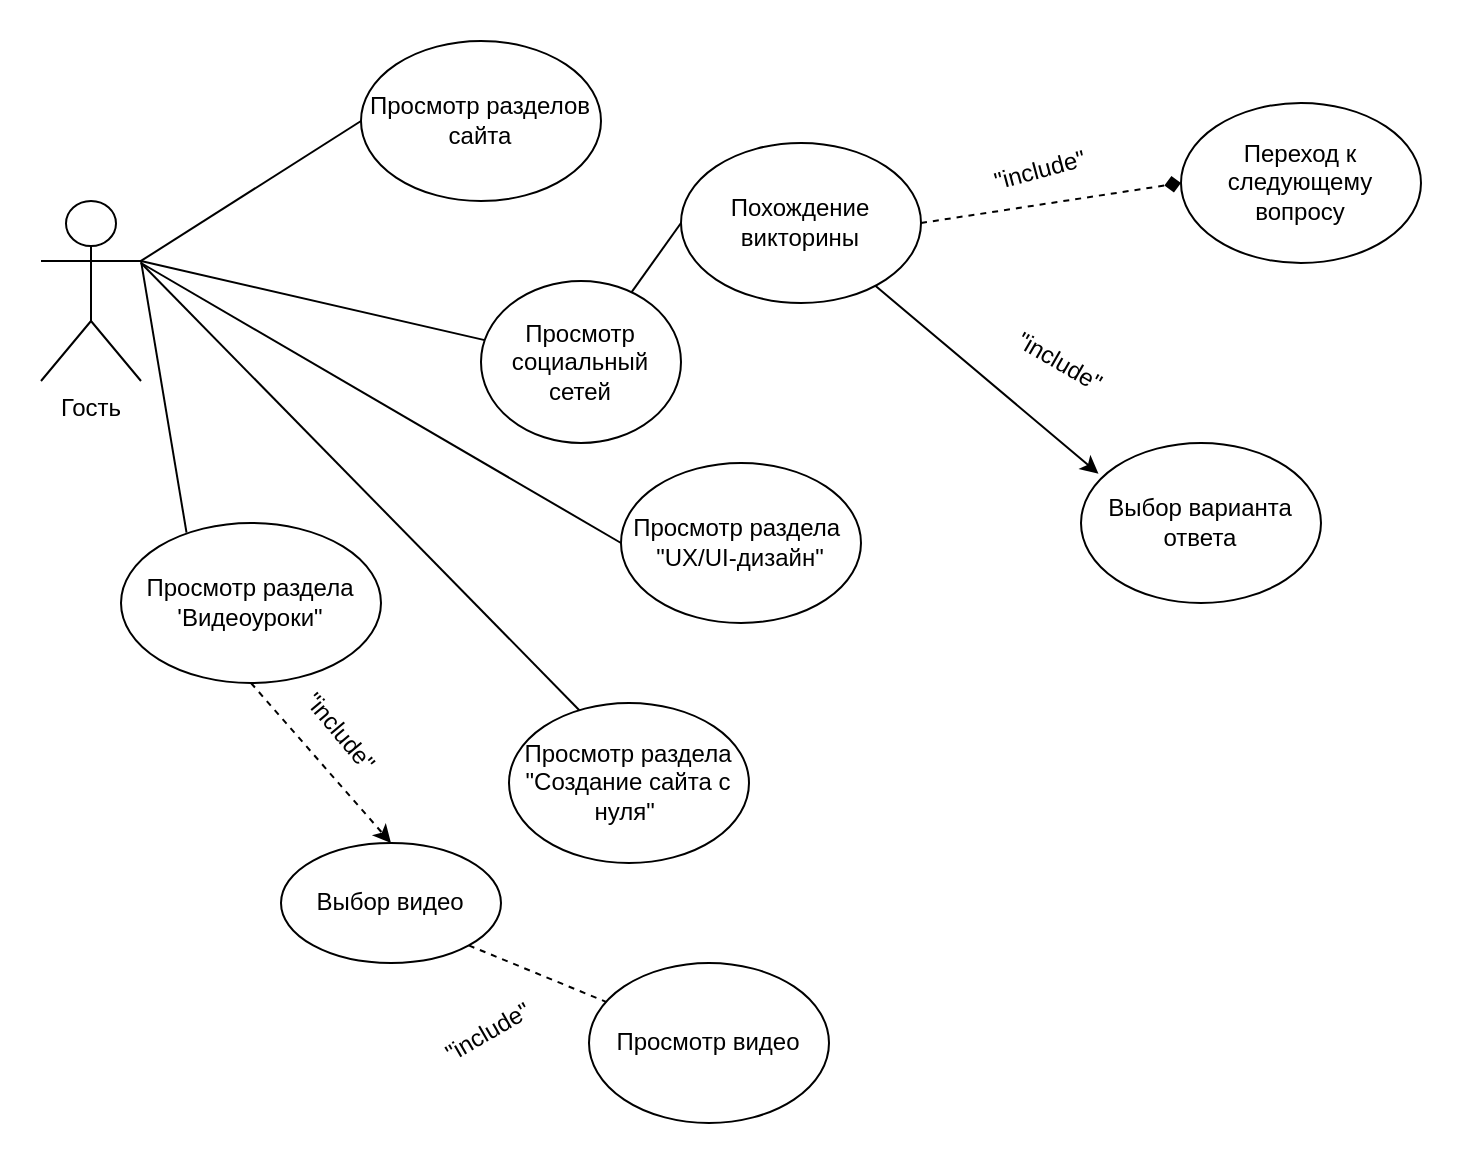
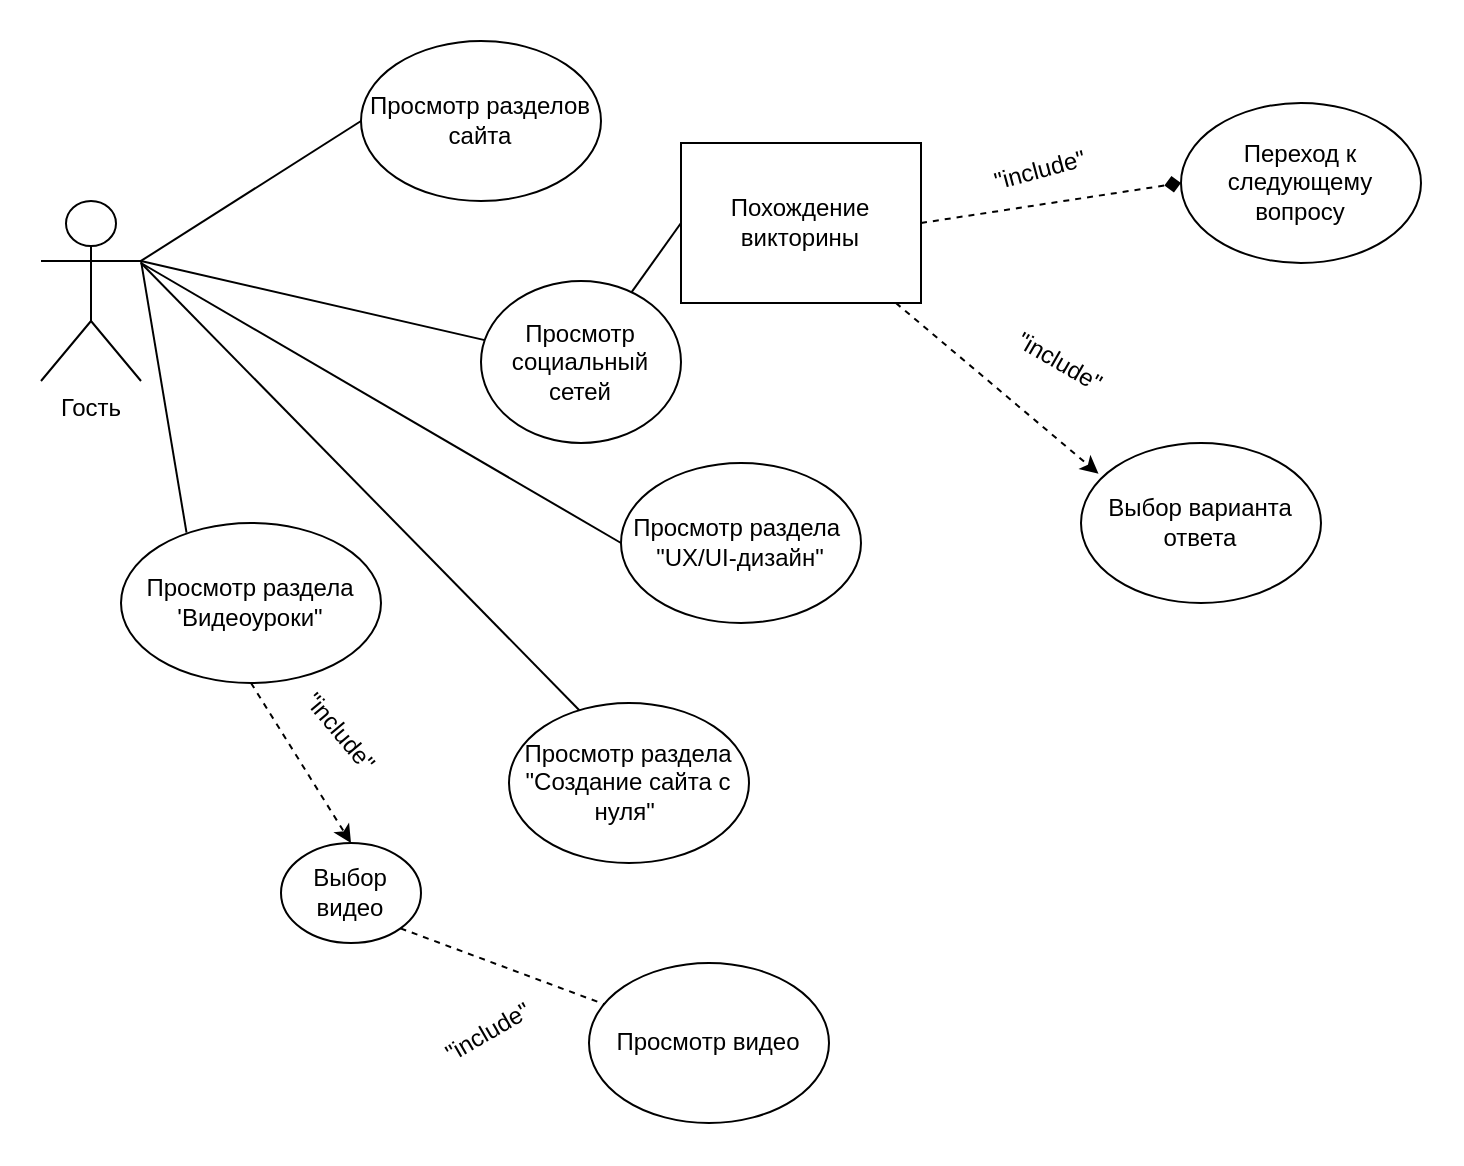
node "Похождение викторины": shape ellipse -> rectangle
edge "Похождение викторины" -> "Выбор варианта ответа": style solid -> dashed
node "Выбор видео": size 220x120 -> 140x100
